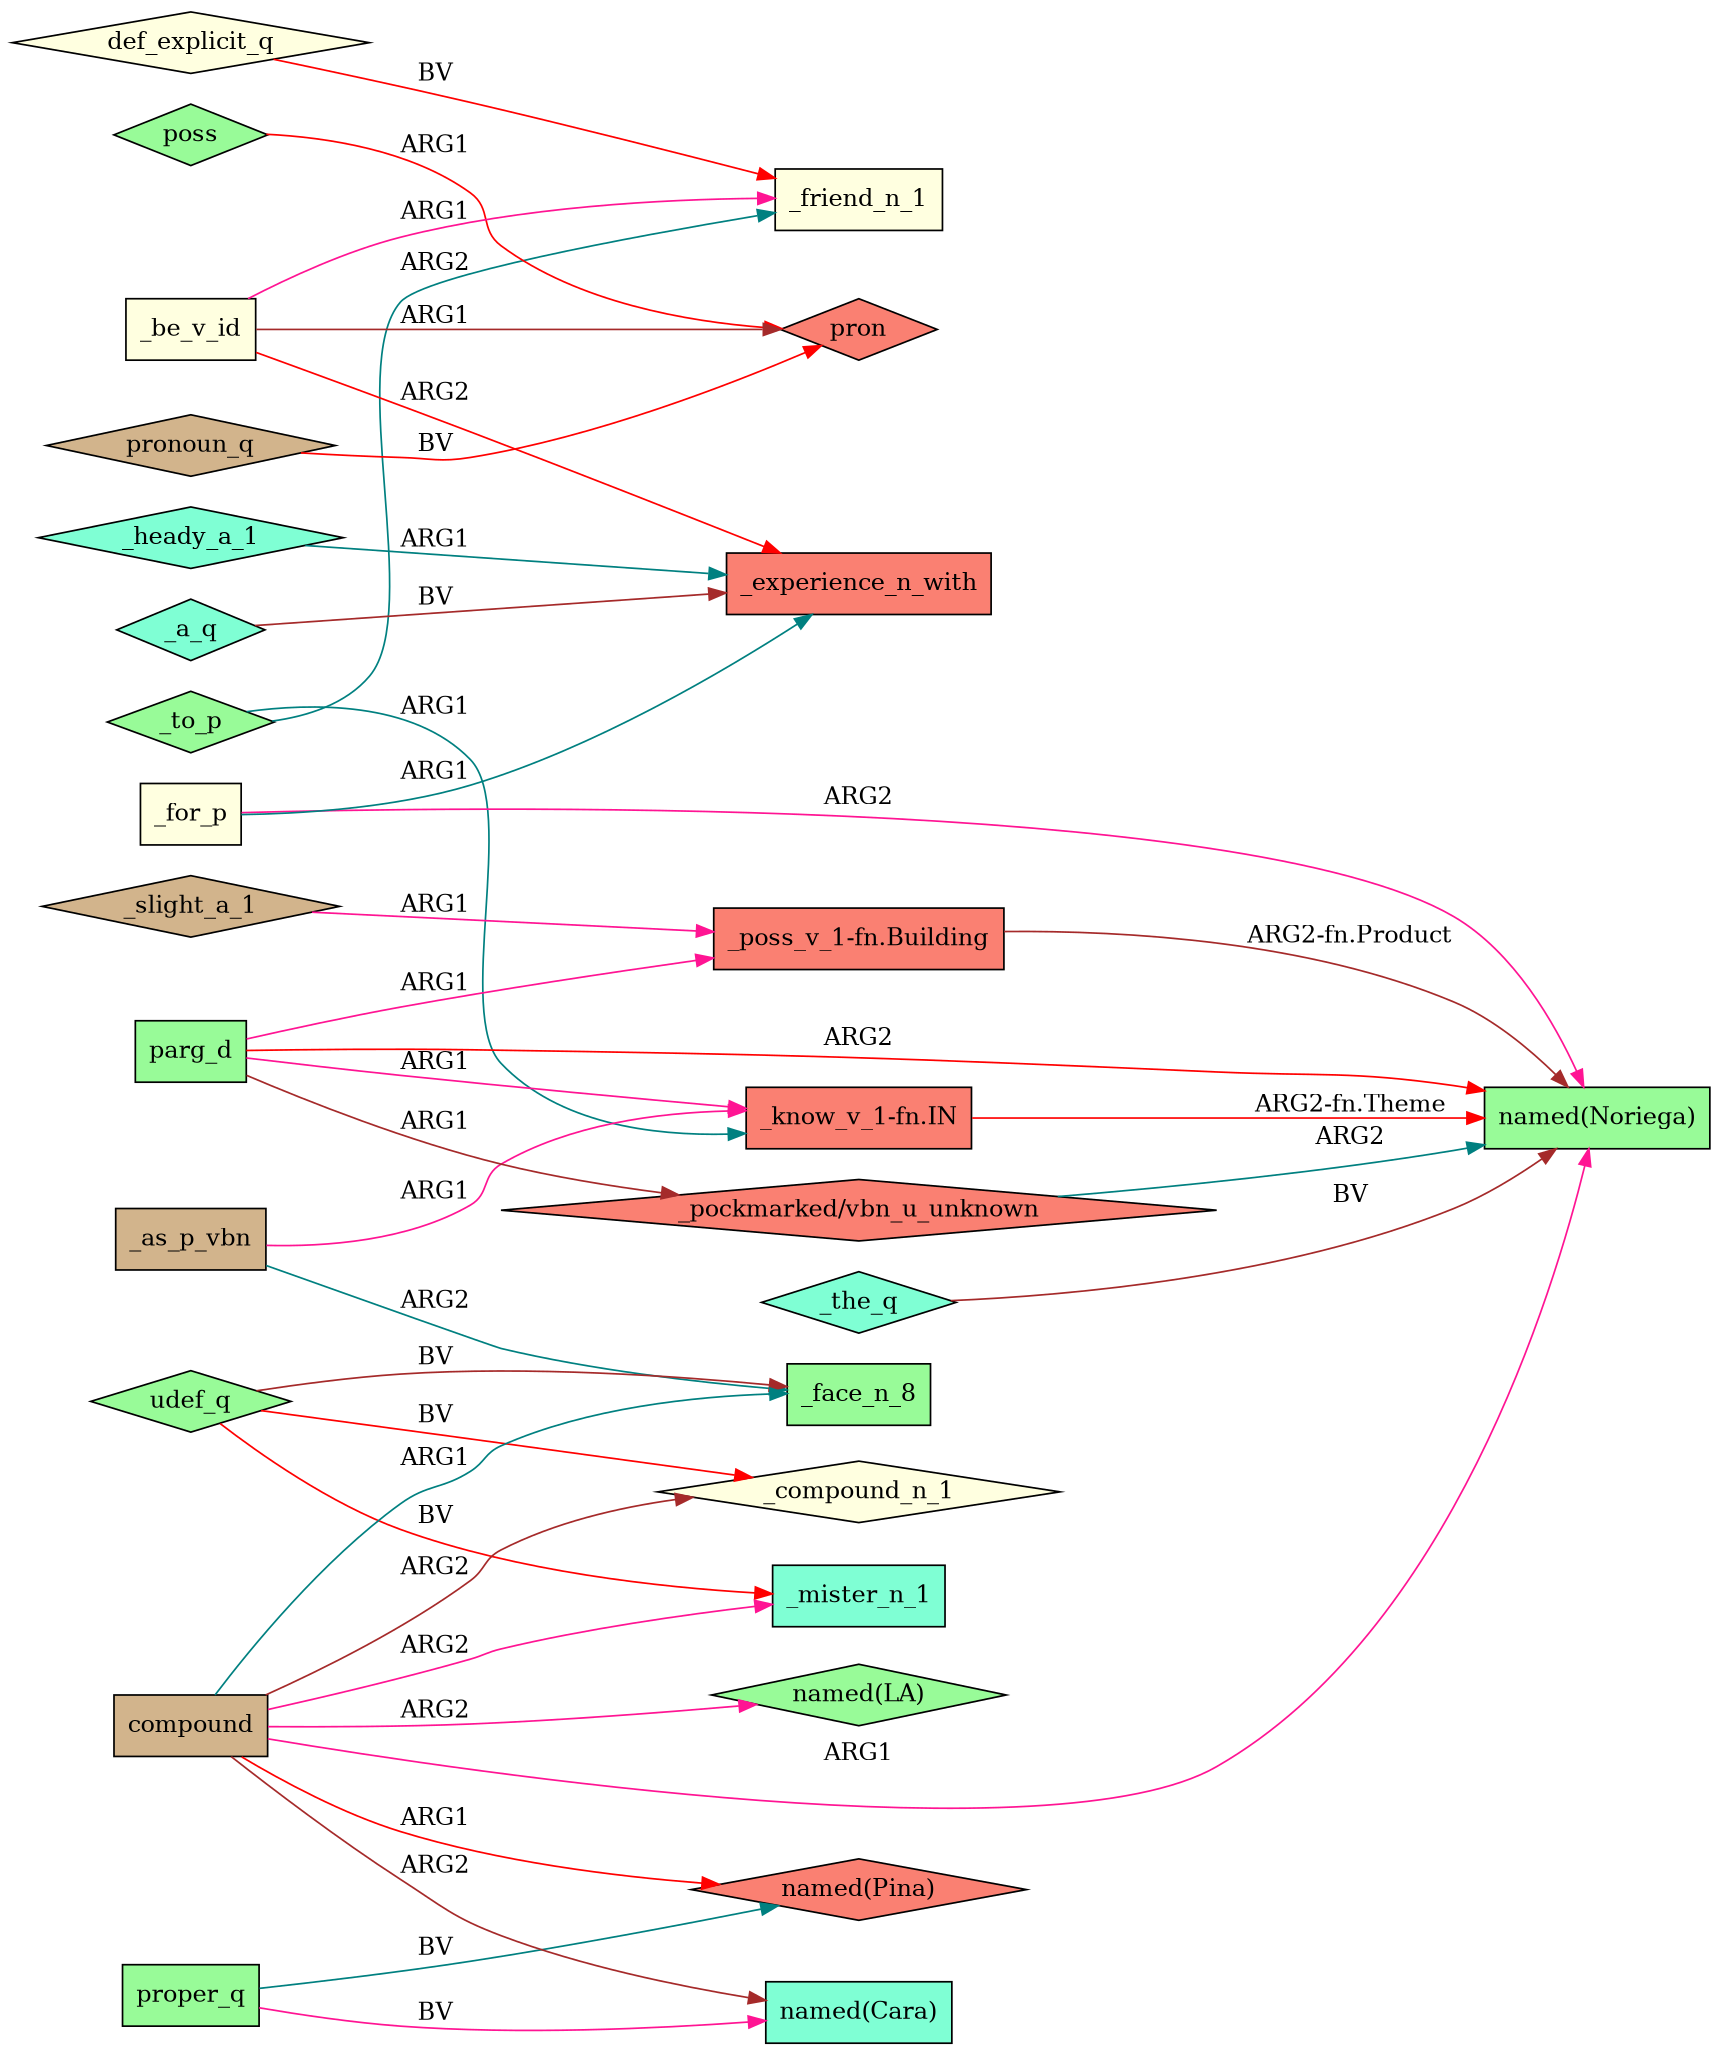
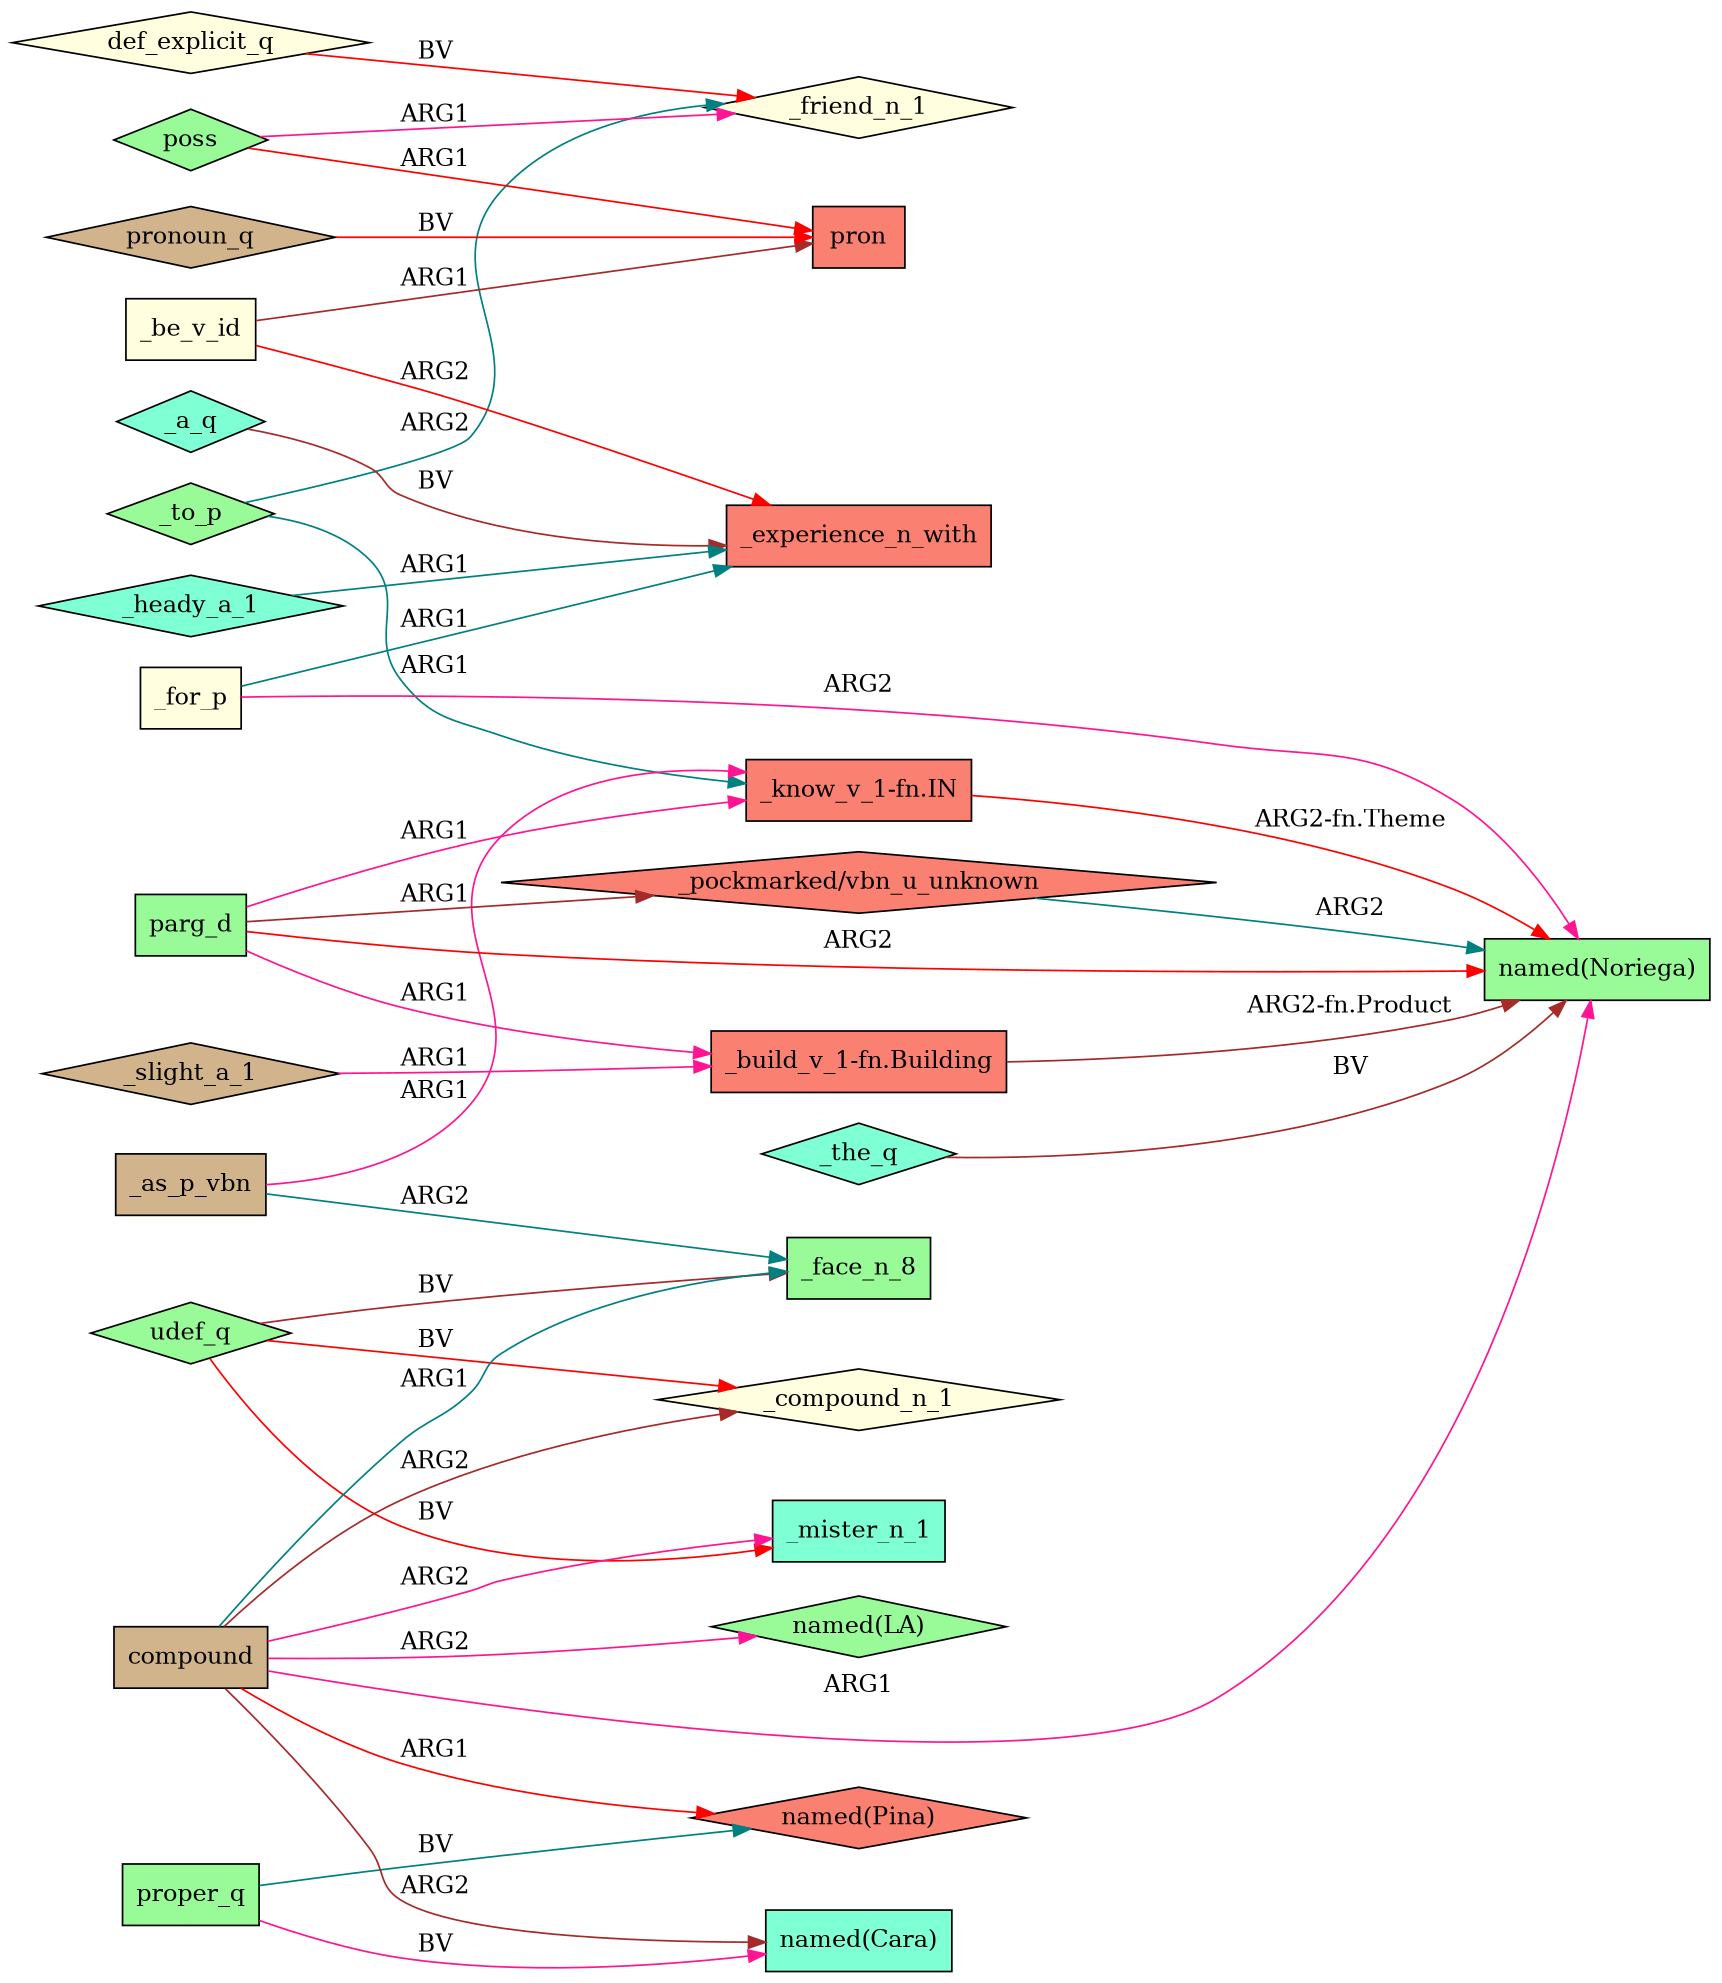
node "_friend_n_1": shape box -> diamond
edge "_be_v_id" -> "_friend_n_1": now "poss" -> "_friend_n_1"
node "pron": shape diamond -> box
node "_poss_v_1-fn.Building": label "_poss_v_1-fn.Building" -> "_build_v_1-fn.Building"
